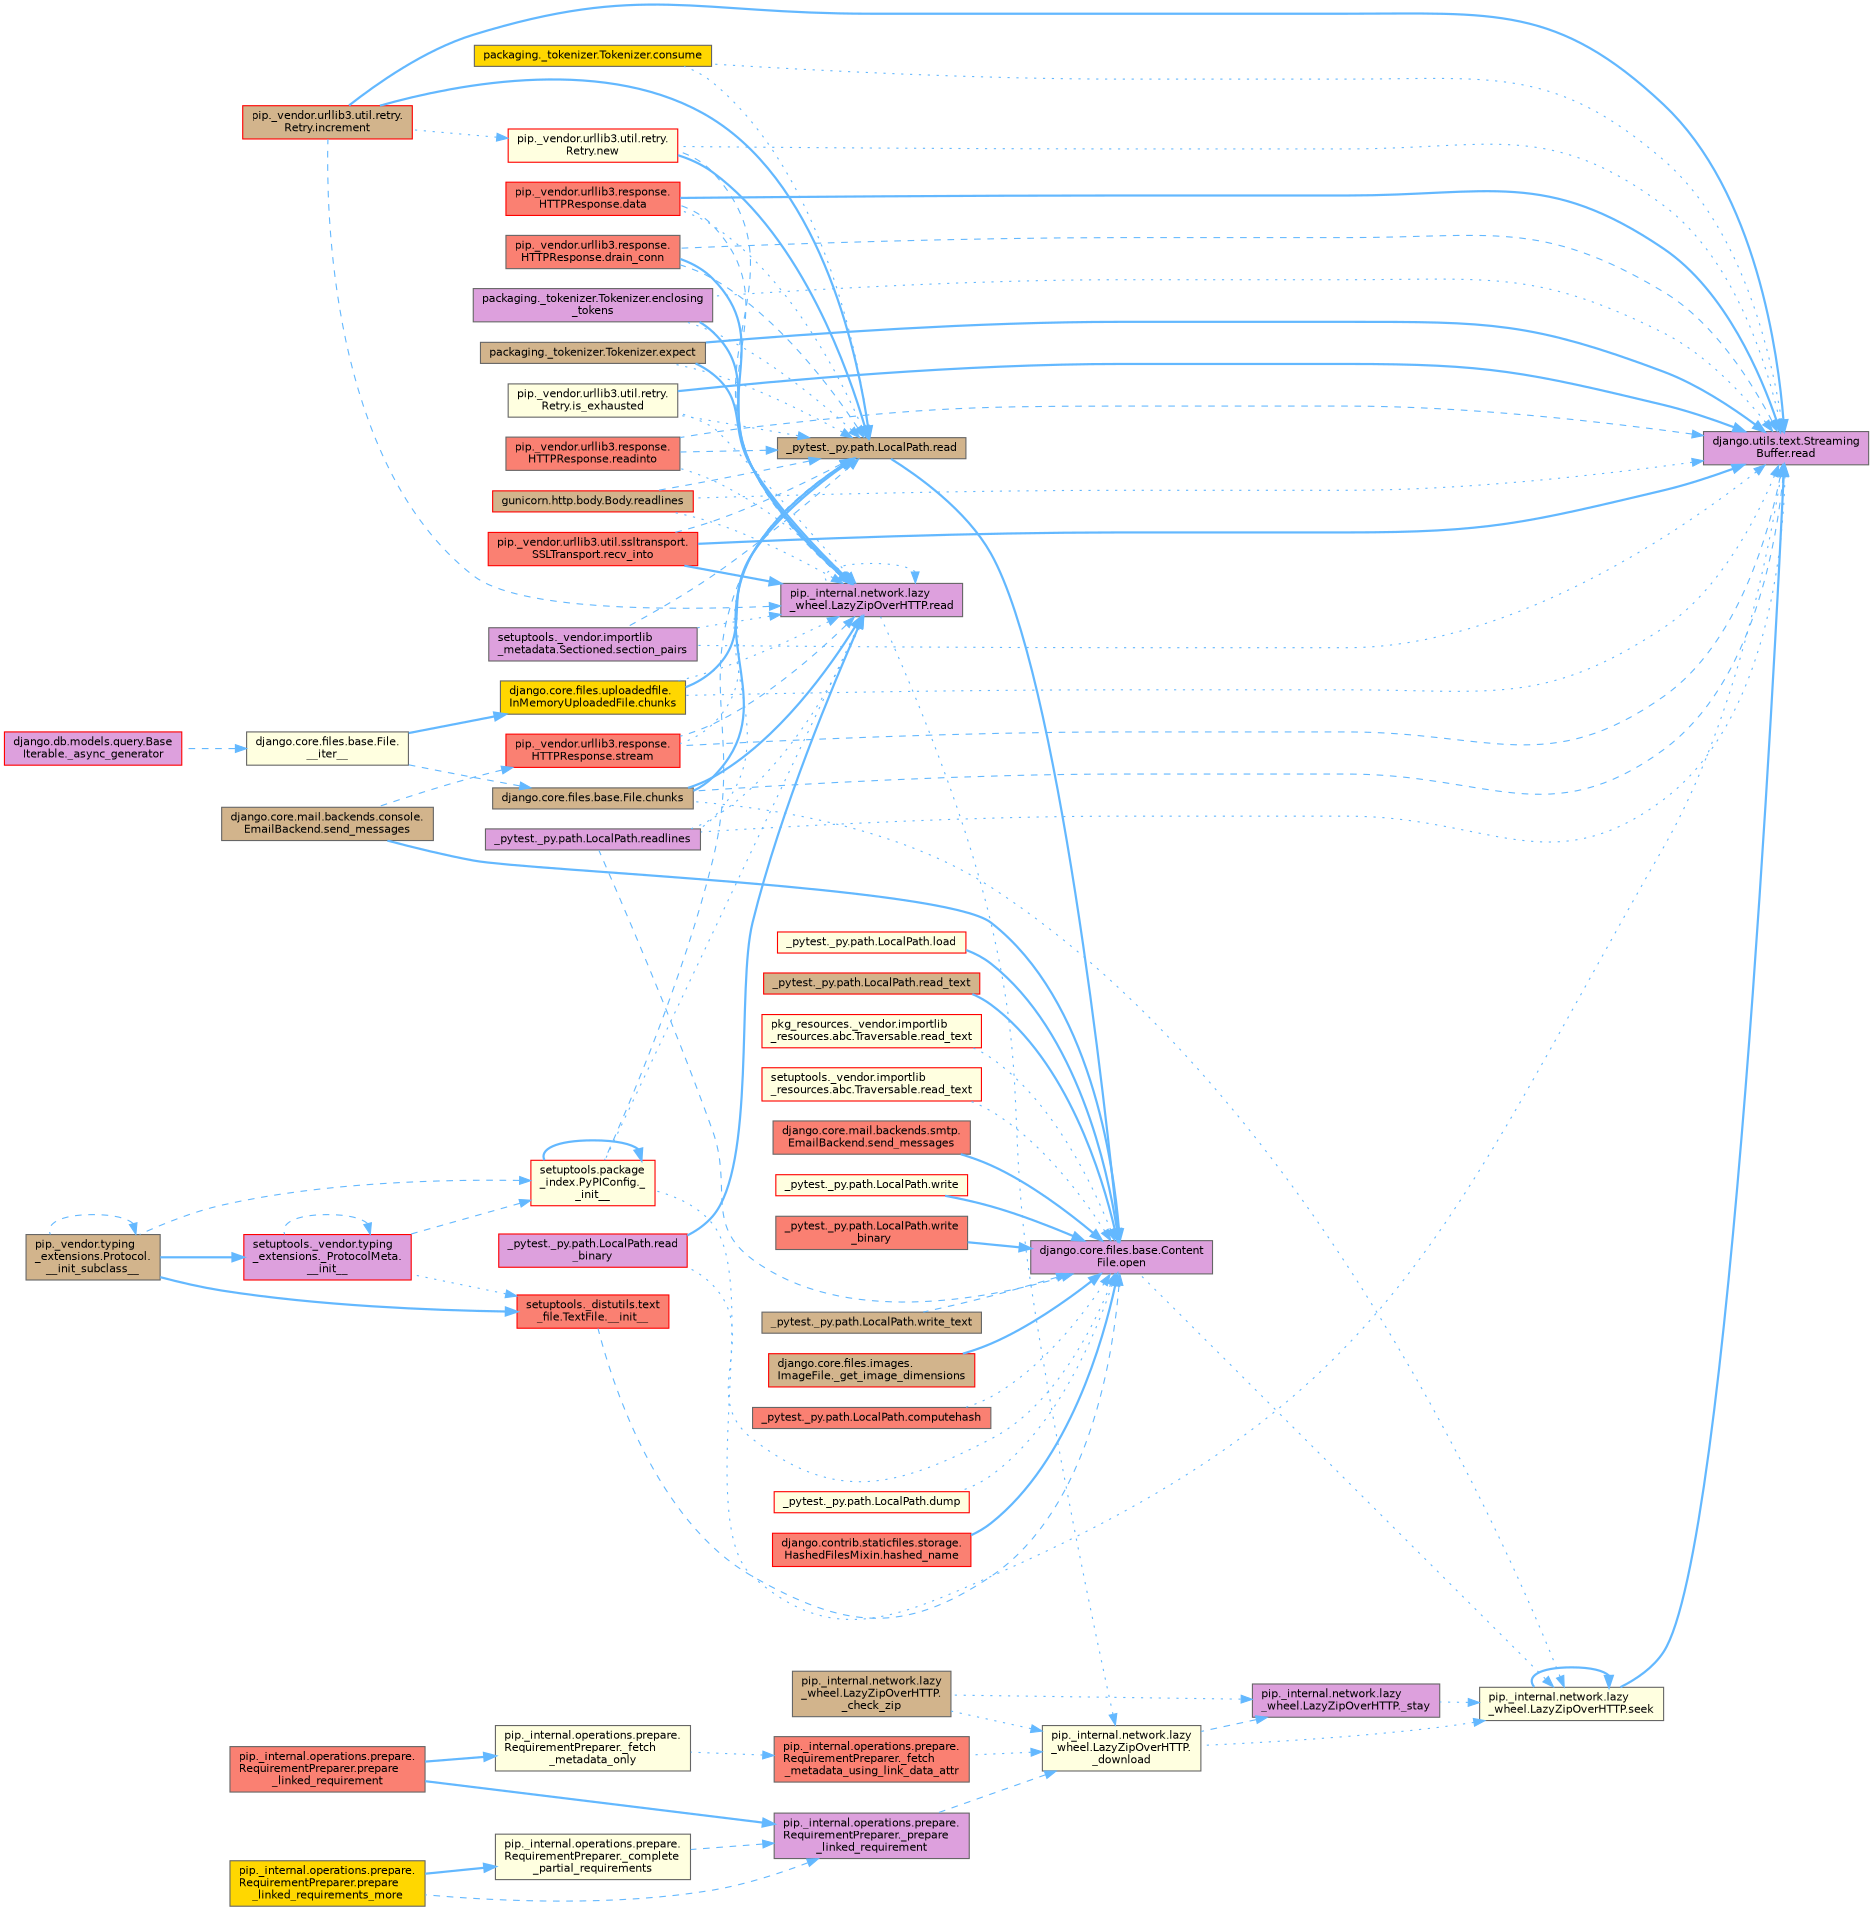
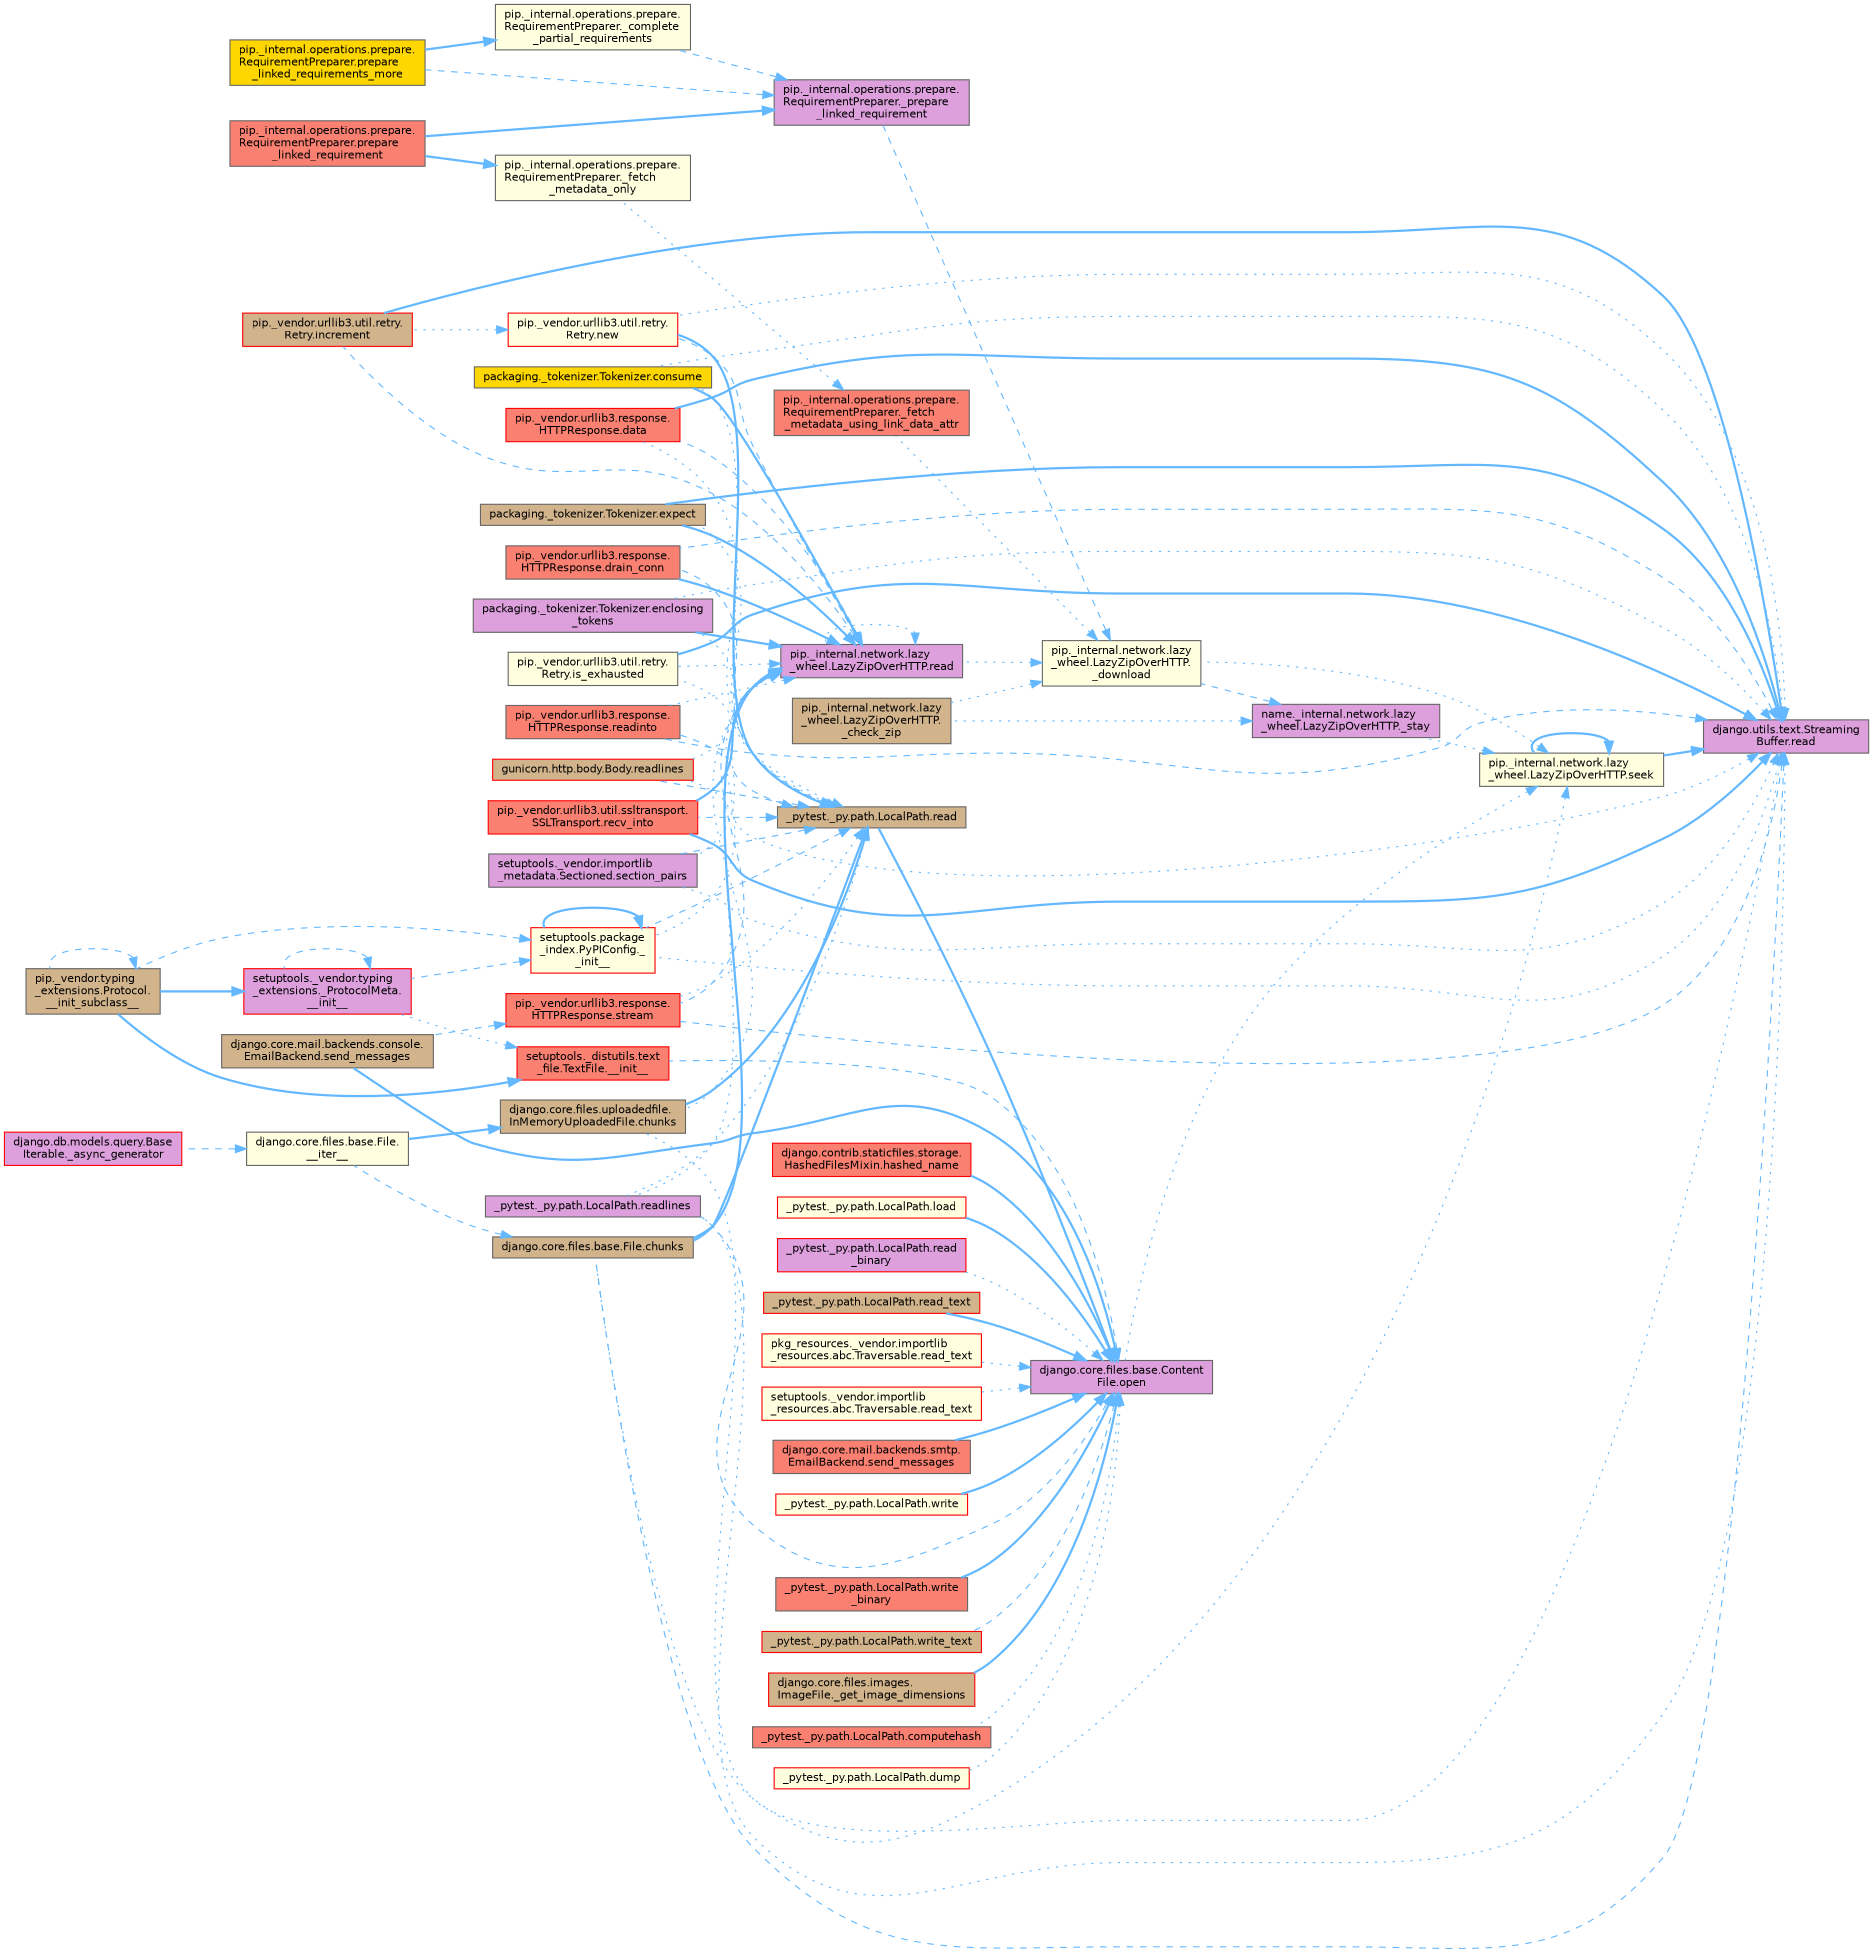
edge "pip._vendor.urllib3.util.retry. Retry.increment" -> "_pytest._py.path.LocalPath.read": removed
node "django.core.files.uploadedfile. InMemoryUploadedFile.chunks": fillcolor gold -> tan
edge "_pytest._py.path.LocalPath.read _binary" -> "pip._internal.network.lazy _wheel.LazyZipOverHTTP.read": now "packaging._tokenizer.Tokenizer.consume" -> "pip._internal.network.lazy _wheel.LazyZipOverHTTP.read"
node "_pytest._py.path.LocalPath.write_text": color grey40 -> red
node "pip._internal.network.lazy _wheel.LazyZipOverHTTP._stay": label "pip._internal.network.lazy _wheel.LazyZipOverHTTP._stay" -> "name._internal.network.lazy _wheel.LazyZipOverHTTP._stay"
